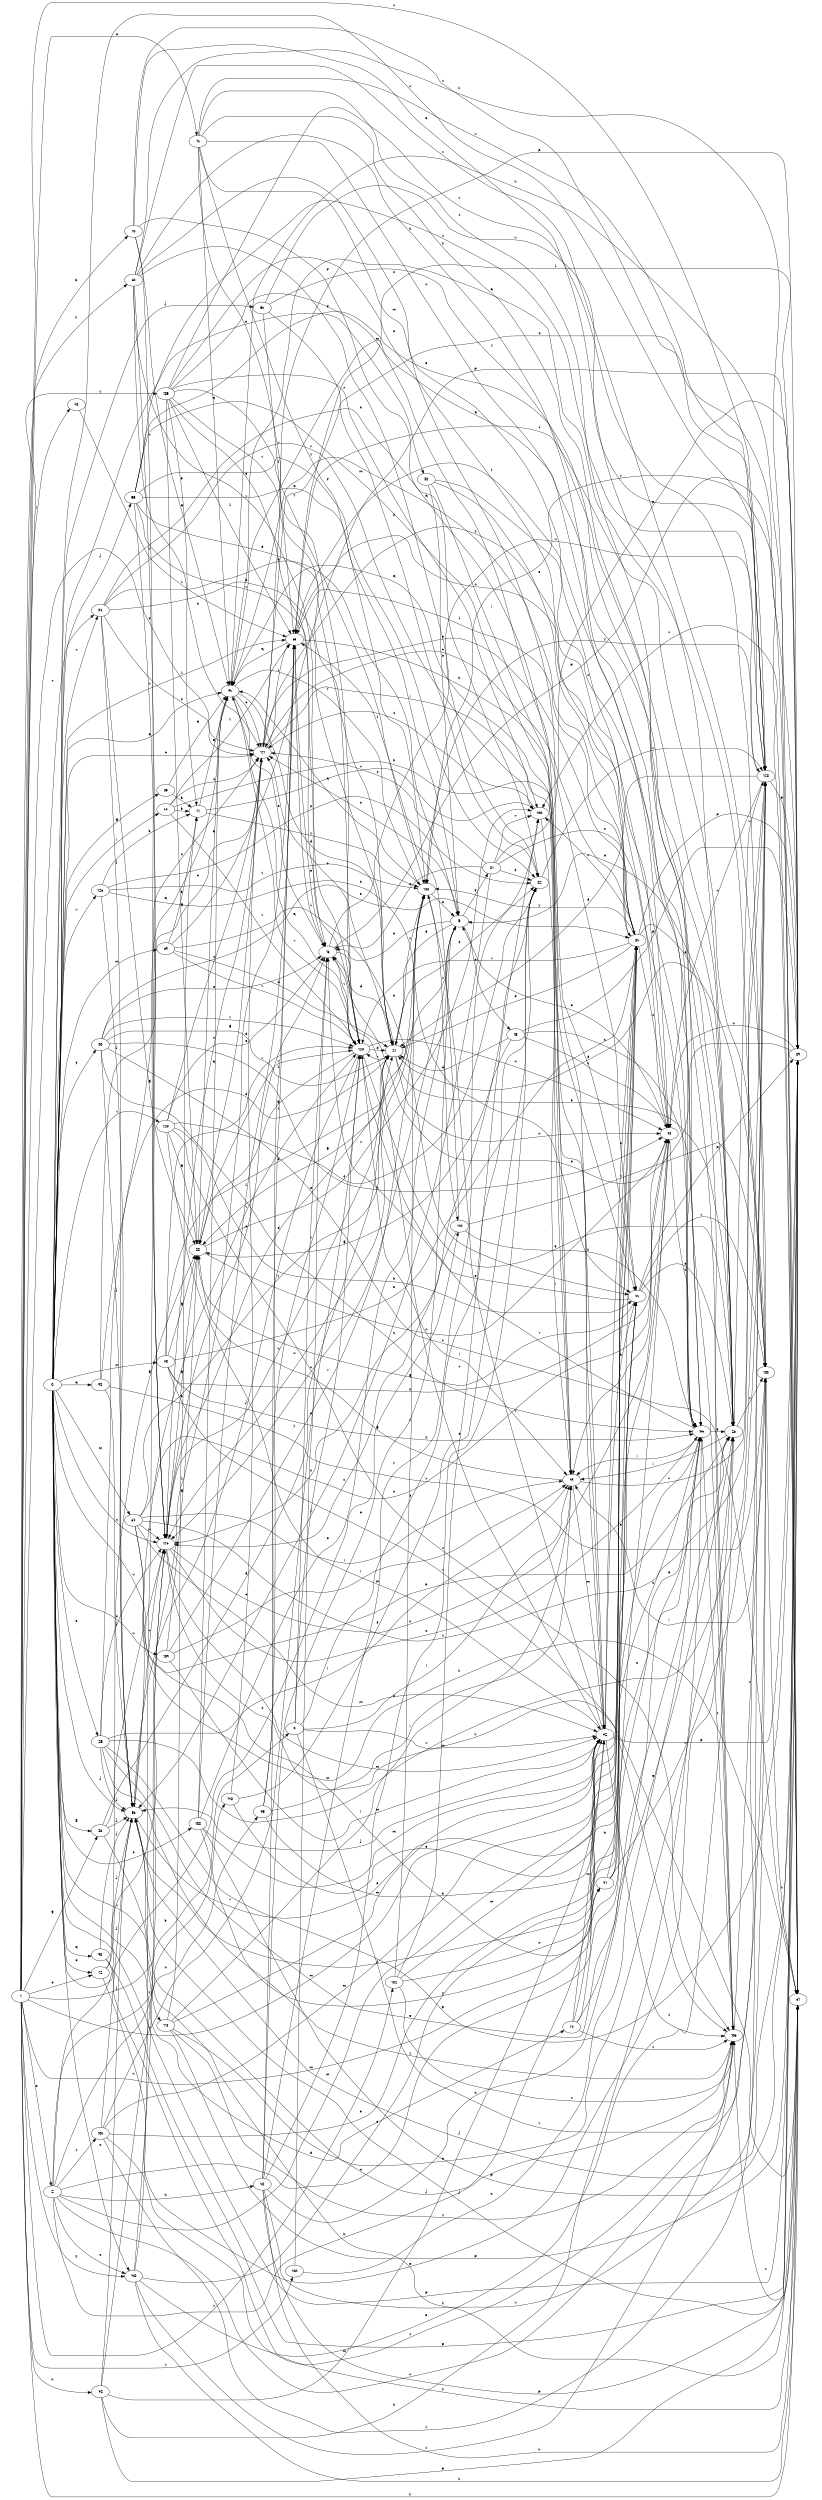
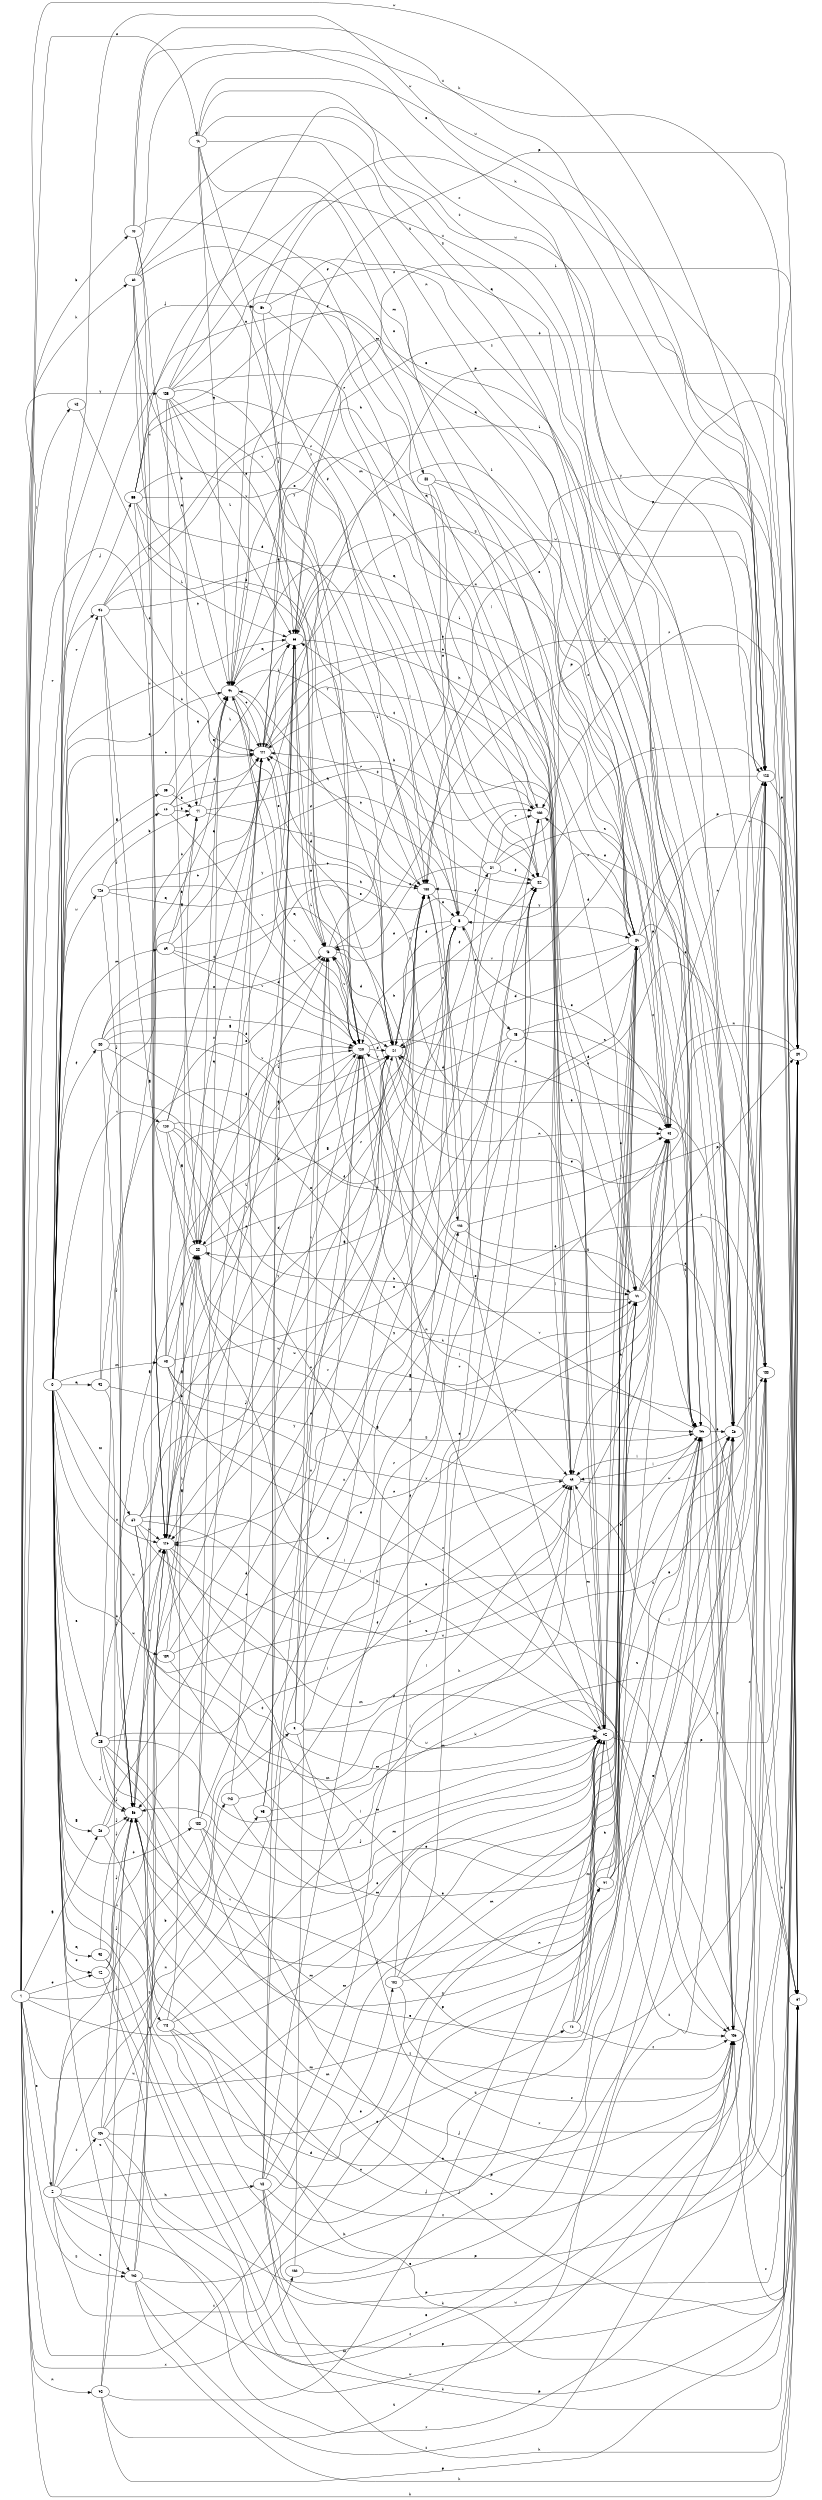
edge "60" -> "133": removed, label "x"
edge "120" -> "72": label "m" -> "h"
